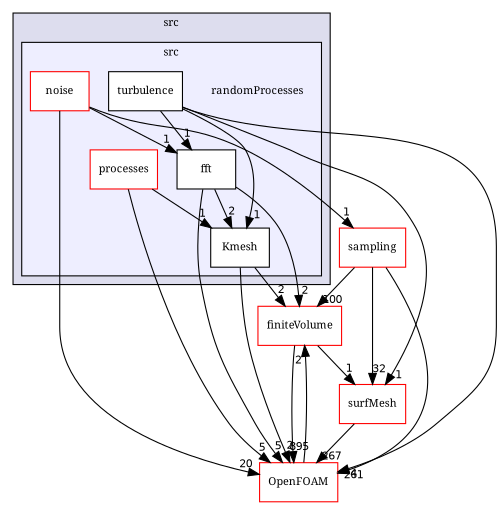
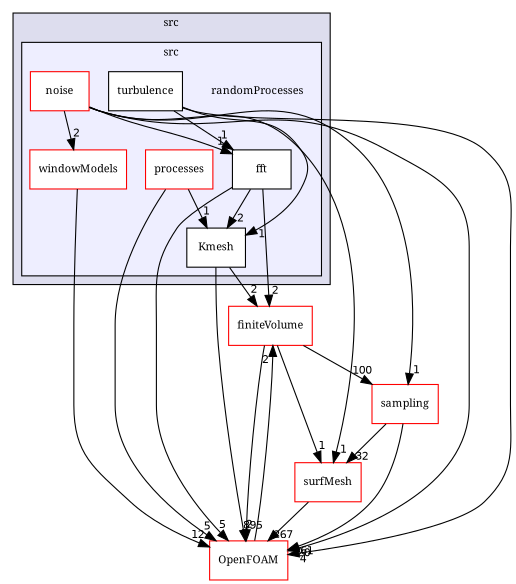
node "windowModels": added
edge "turbulence" -> "surfMesh": now "noise" -> "surfMesh"
edge "sampling" -> "finiteVolume": reversed
